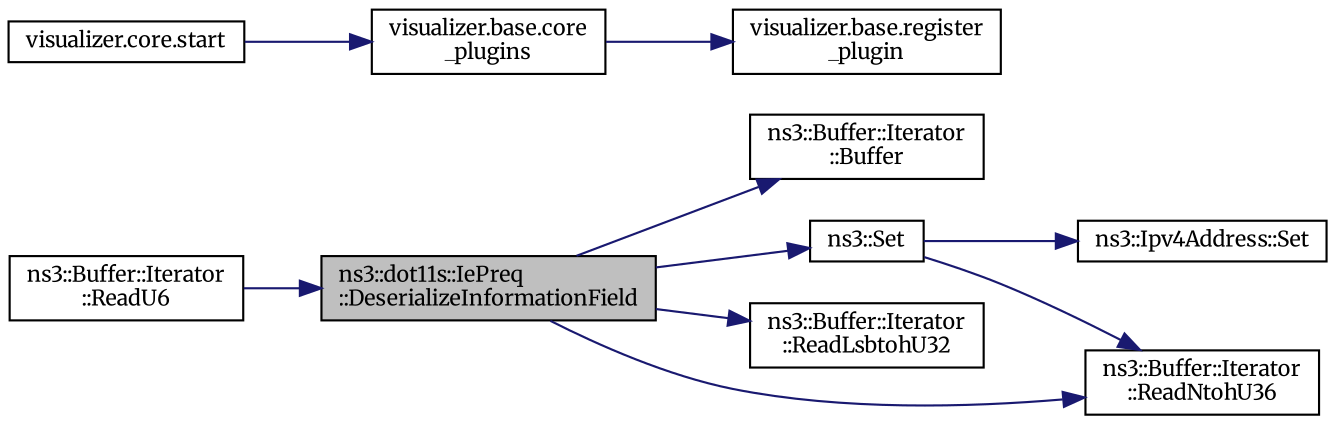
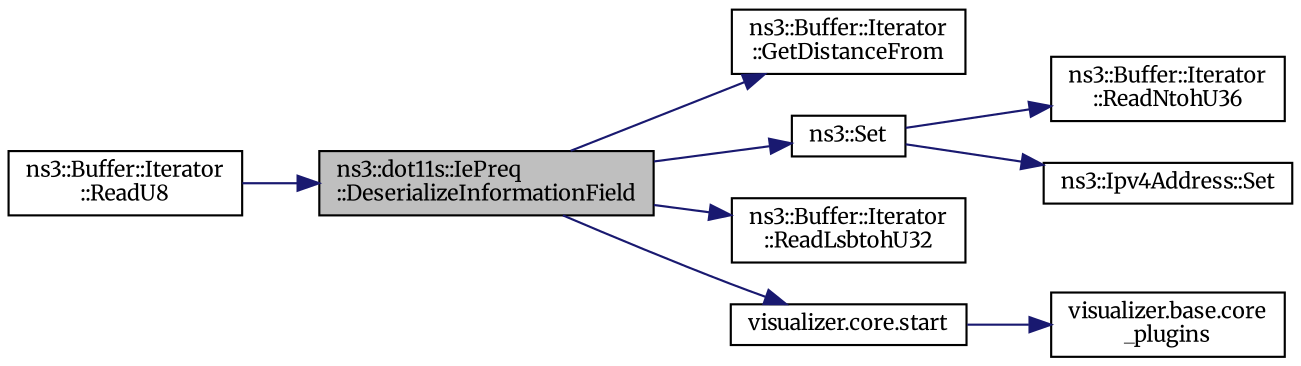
node "visualizer.base.register _plugin": removed
node "ns3::Buffer::Iterator ::Buffer": label "ns3::Buffer::Iterator ::Buffer" -> "ns3::Buffer::Iterator ::GetDistanceFrom"
node "ns3::Buffer::Iterator ::ReadU6": label "ns3::Buffer::Iterator ::ReadU6" -> "ns3::Buffer::Iterator ::ReadU8"
edge "ns3::dot11s::IePreq ::DeserializeInformationField" -> "ns3::Buffer::Iterator ::ReadNtohU36": now "ns3::dot11s::IePreq ::DeserializeInformationField" -> "visualizer.core.start"
